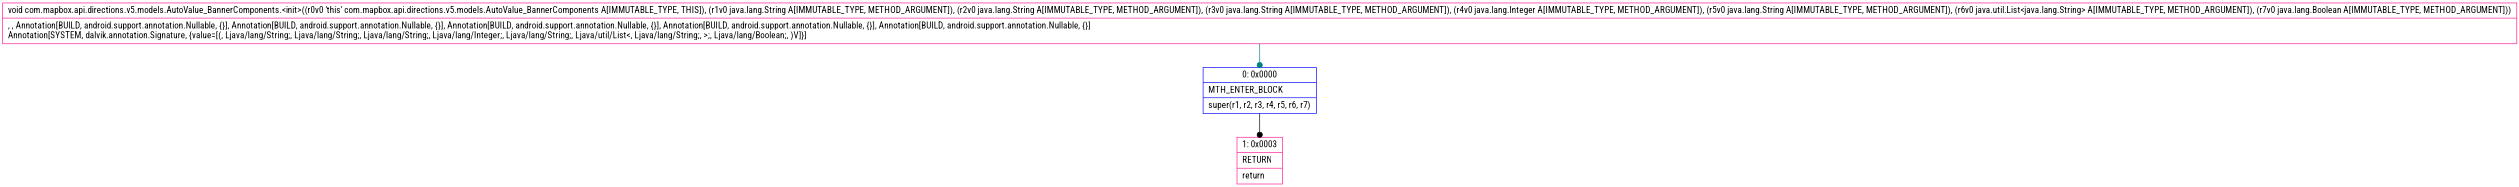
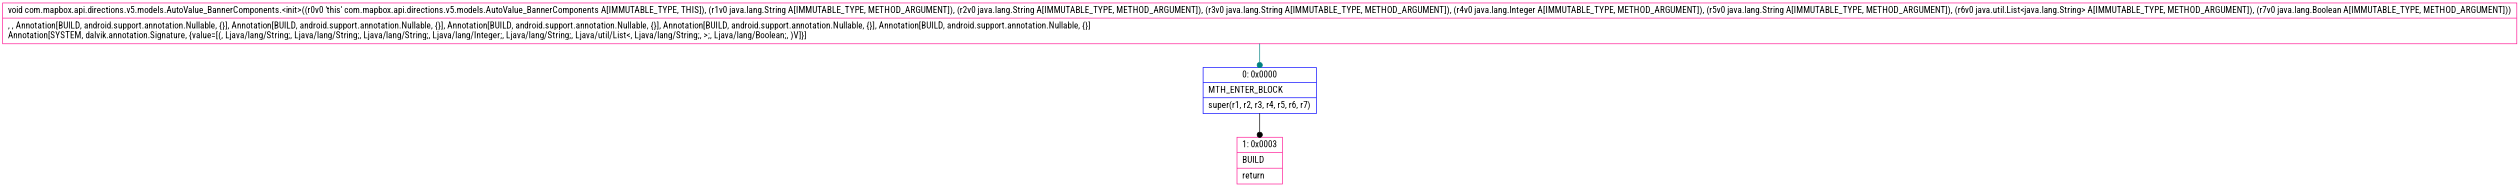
node "1: 0x0003": text "RETURN" -> "BUILD"
